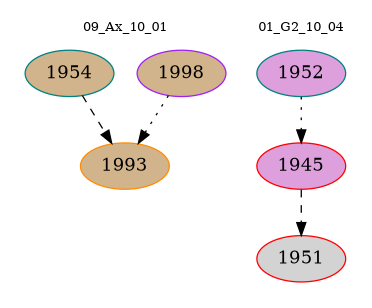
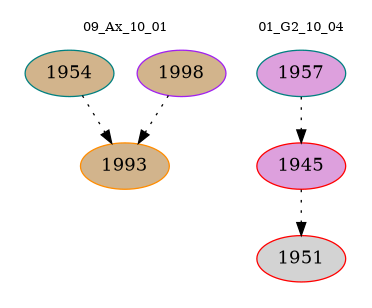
node "1952": label "1952" -> "1957"
edge "1954" -> "1993": style dashed -> dotted
edge "1945" -> "1951": style dashed -> dotted
